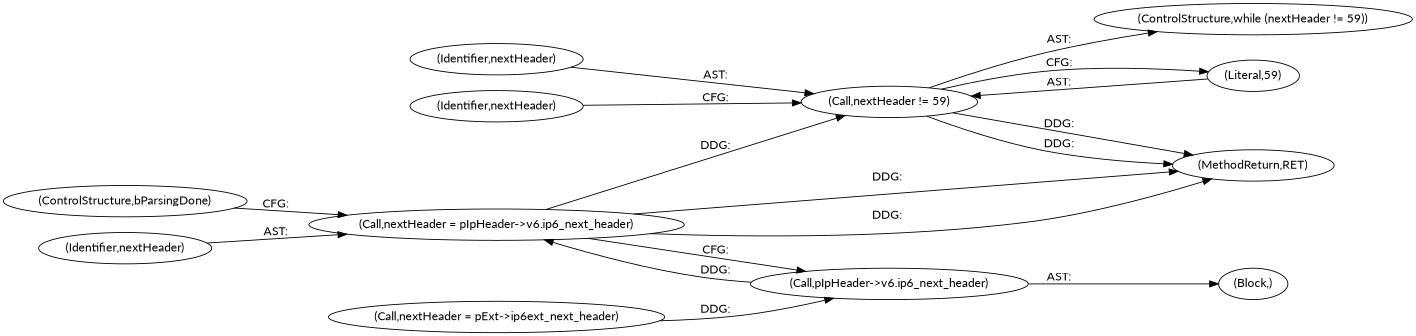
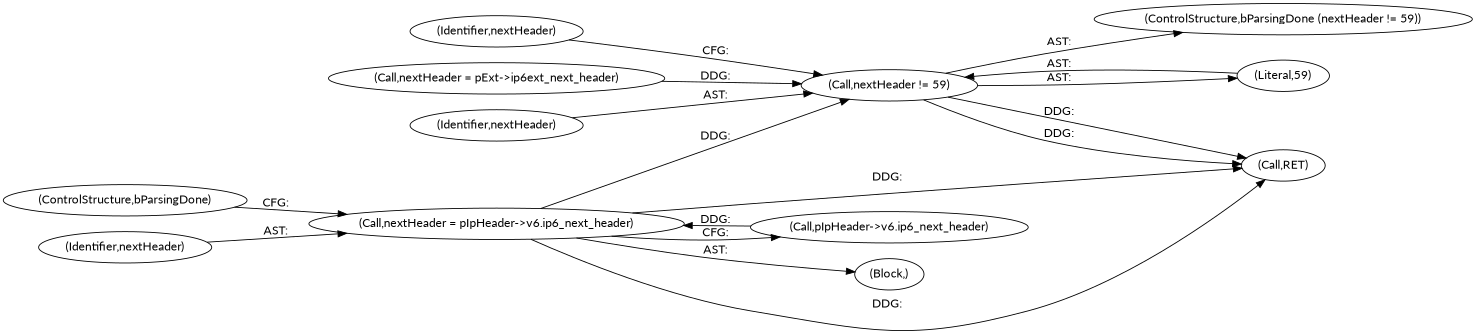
node "(ControlStructure,while (nextHeader != 59))": label "(ControlStructure,while (nextHeader != 59))" -> "(ControlStructure,bParsingDone (nextHeader != 59))"
edge "(Call,nextHeader != 59)" -> "(Literal,59)": label "CFG: " -> "AST: "
node "(MethodReturn,RET)": label "(MethodReturn,RET)" -> "(Call,RET)"
edge "(Call,pIpHeader->v6.ip6_next_header)" -> "(Block,)": now "(Call,nextHeader = pIpHeader->v6.ip6_next_header)" -> "(Block,)"
edge "(Call,nextHeader = pExt->ip6ext_next_header)" -> "(Call,pIpHeader->v6.ip6_next_header)": now "(Call,nextHeader = pExt->ip6ext_next_header)" -> "(Call,nextHeader != 59)"
